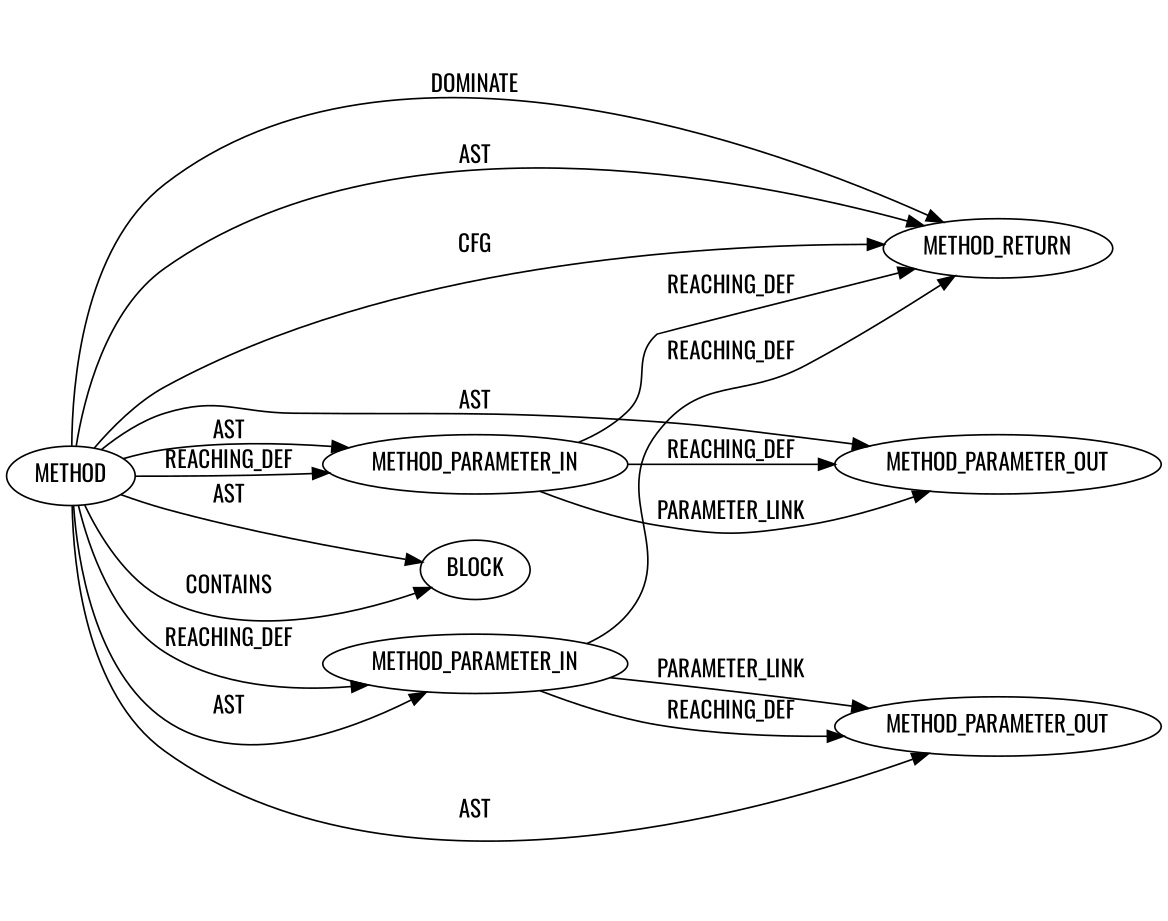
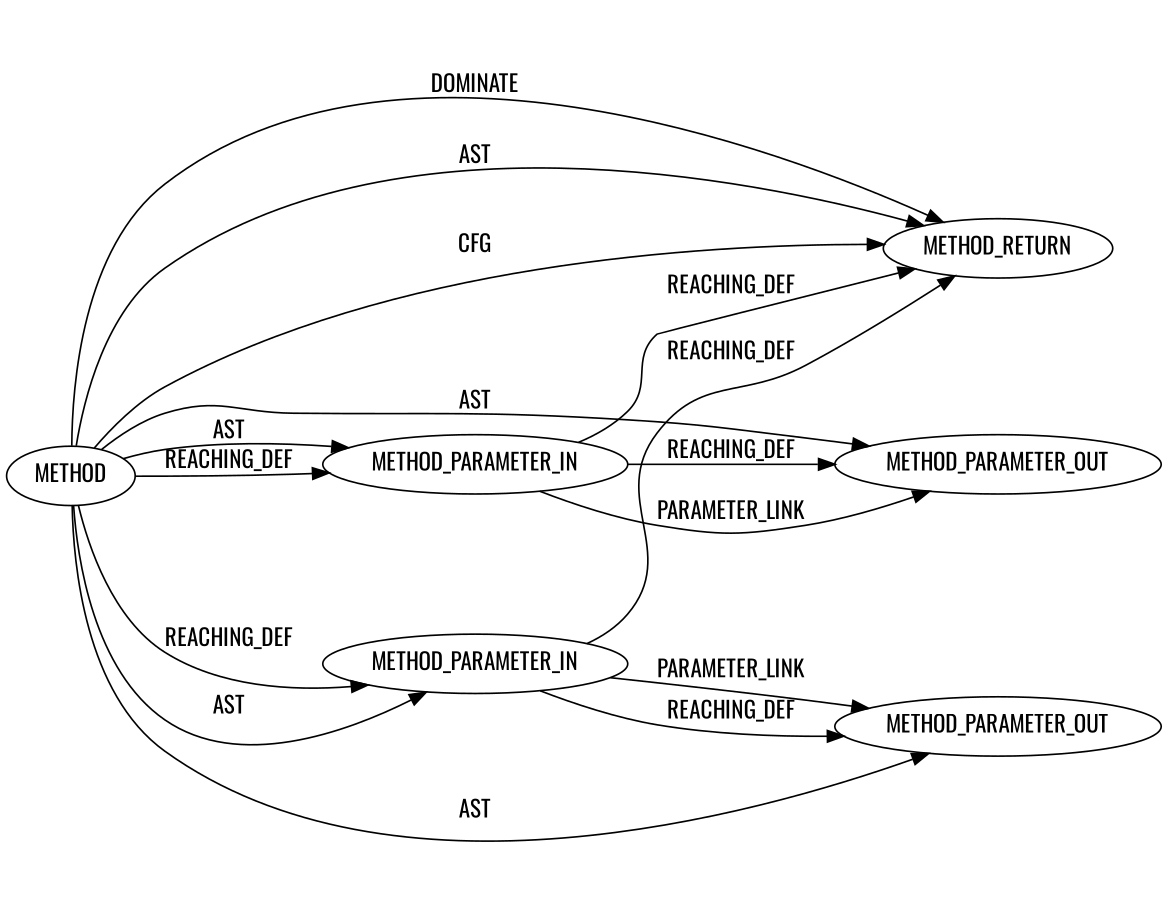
node "BLOCK": removed
